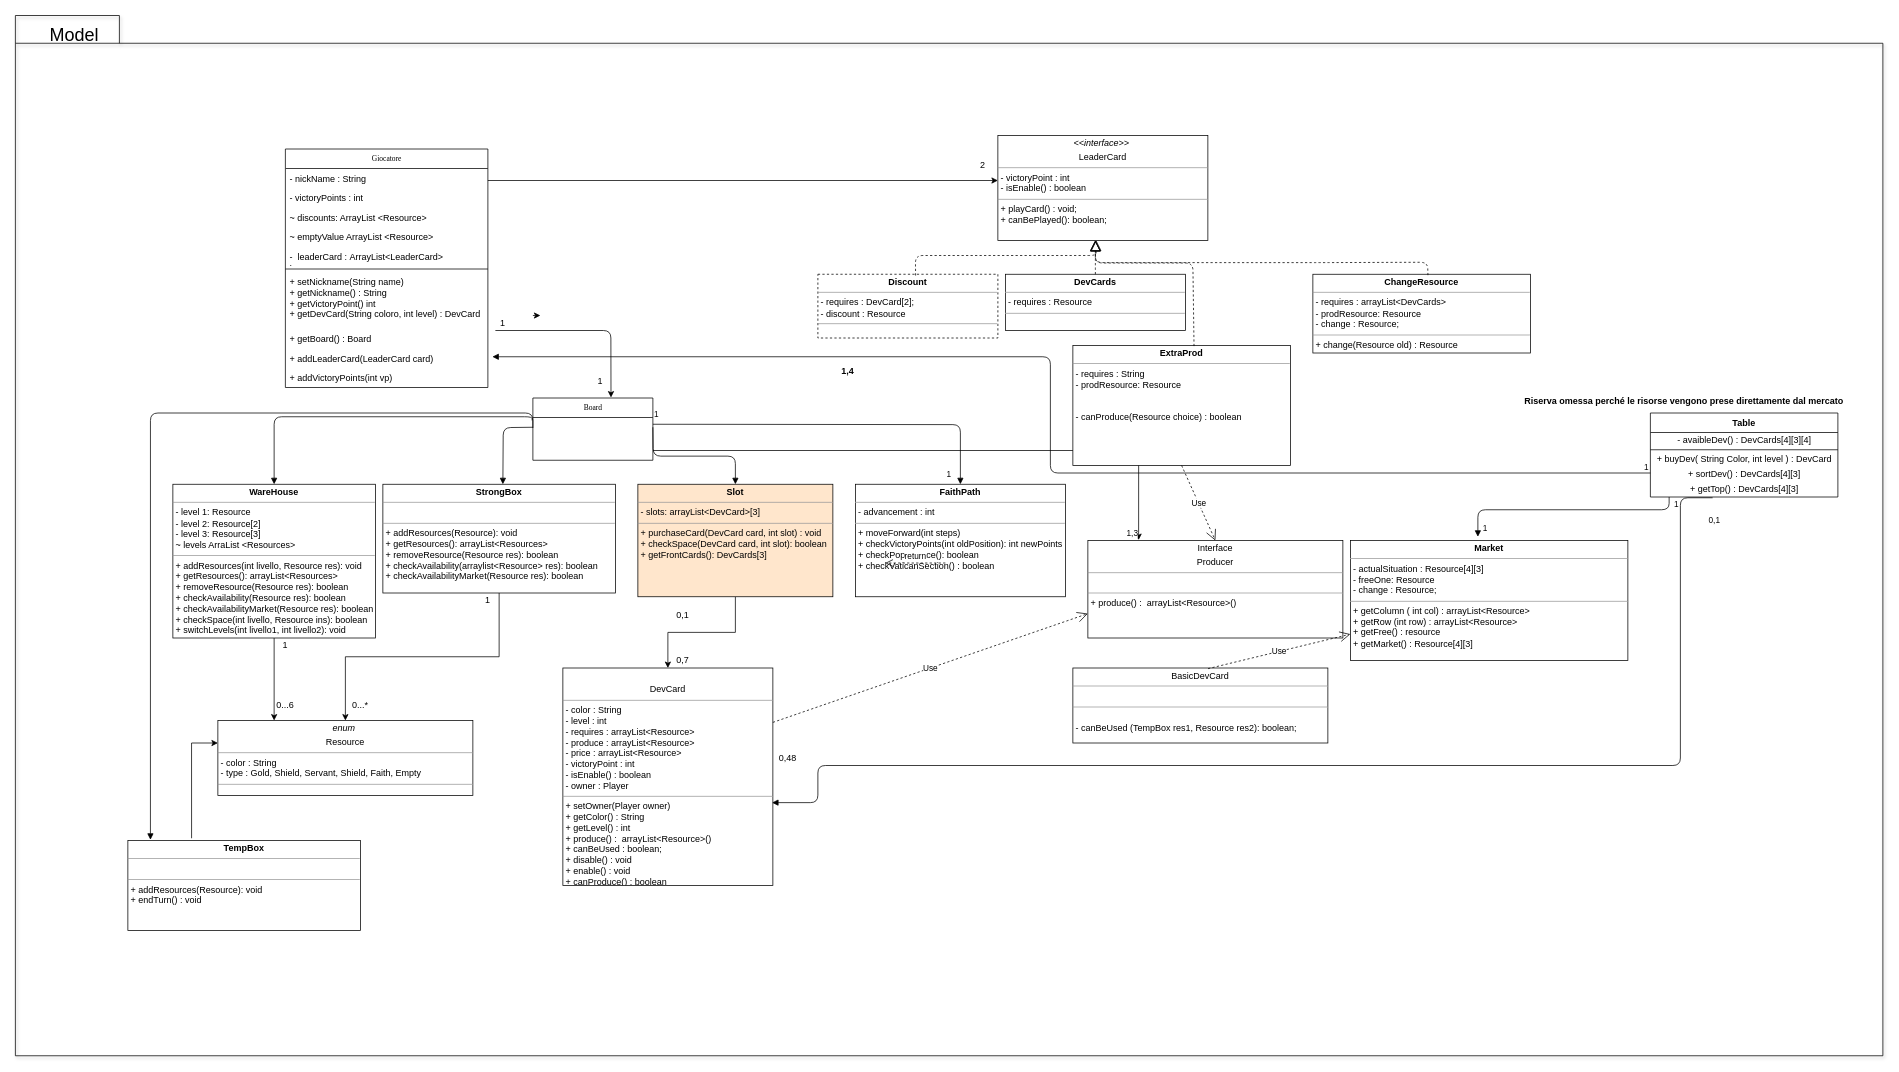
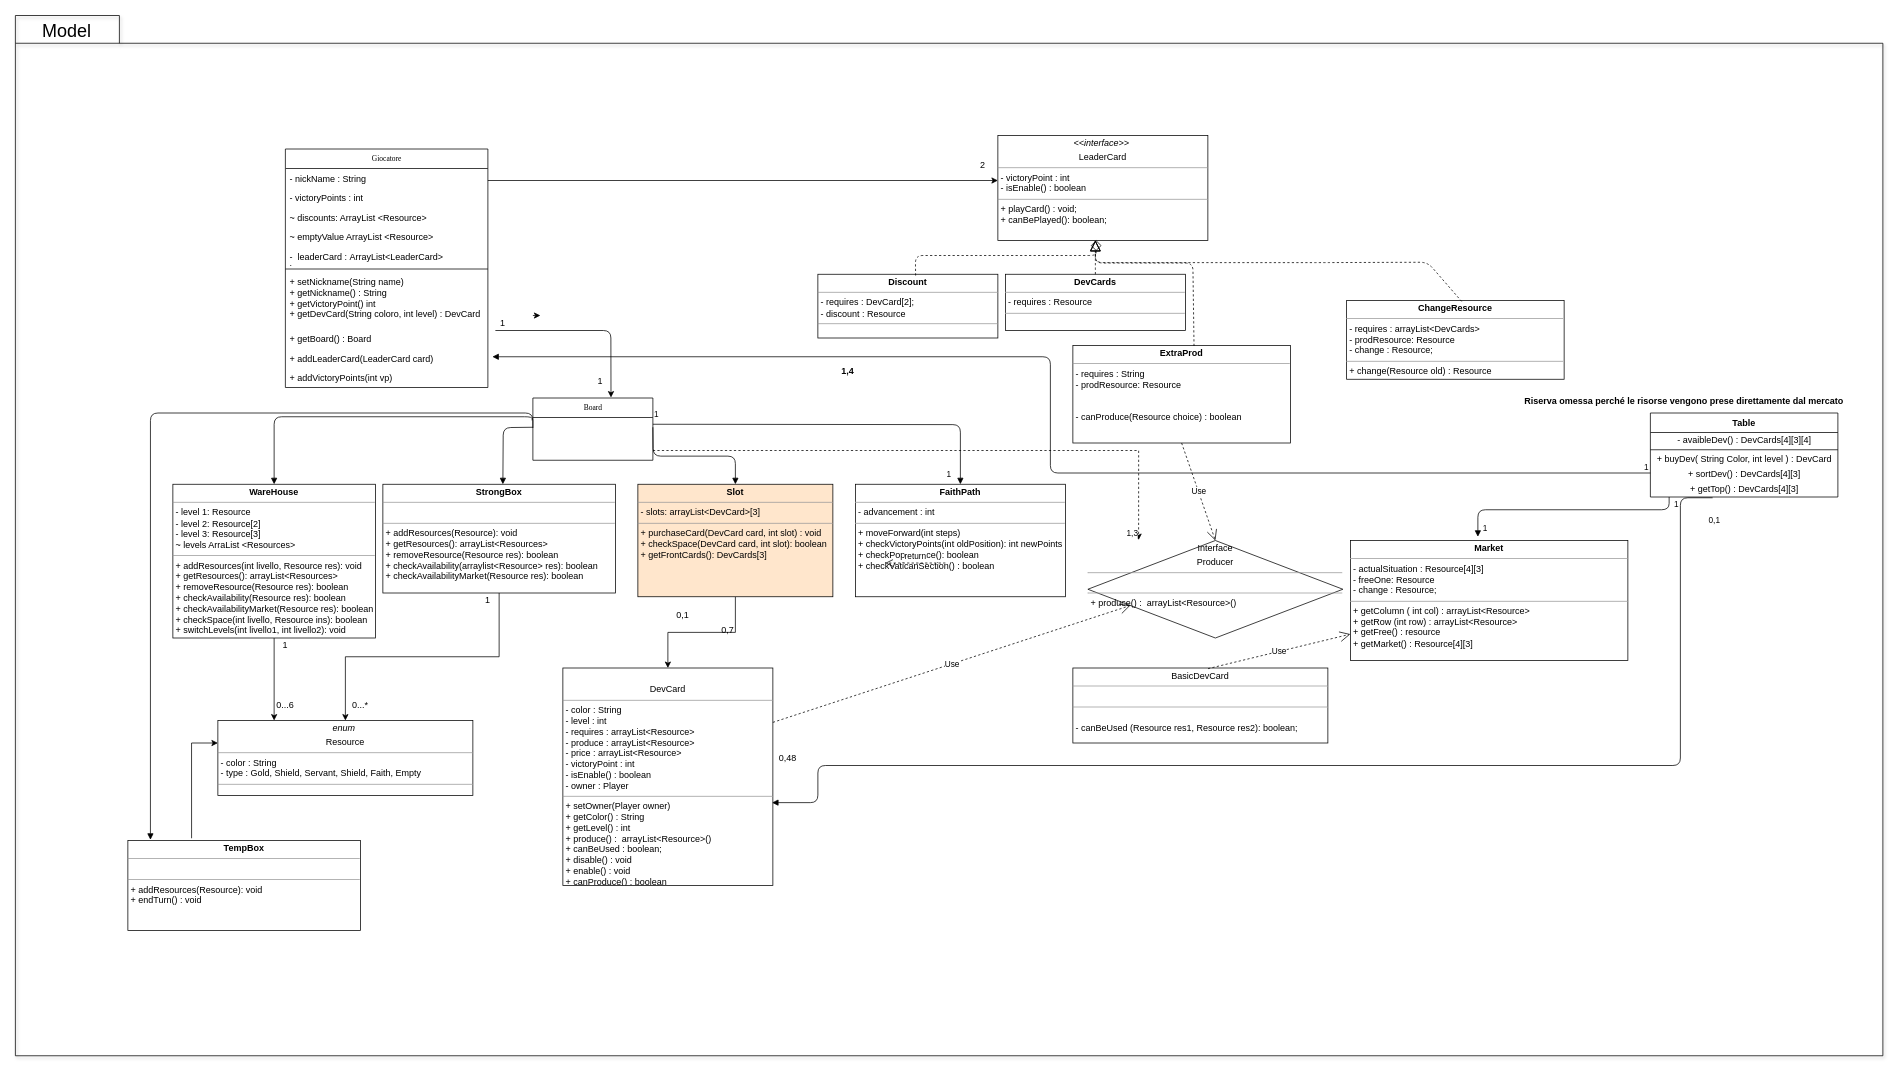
node "Model": moved (83, 33) -> (75, 29)
edge "Discount - requires : DevCard[2]; - discount : Resource" -> "<<interface>> LeaderCard - victoryPoint : int - isEnable() : boolean + playCard() : void; + canBePlayed(): boolean;": arrowhead block -> diamond
node "Discount - requires : DevCard[2]; - discount : Resource": style dashed -> solid
node "ChangeResource - requires : arrayList<DevCards> - prodResource: Resource - change : Resource; + change(Resource old) : Resource": moved (1422, 314) -> (1455, 340)
node "ExtraProd - requires : String - prodResource: Resource - canProduce(Resource choice) : boolean": size 218x120 -> 218x98
edge "Board" -> "Interface Producer + produce() : arrayList<Resource>()": style solid -> dashed
node "Interface Producer + produce() : arrayList<Resource>()": shape rectangle -> diamond
node "0,7": moved (683, 660) -> (728, 630)
node "BasicDevCard - canBeUsed (TempBox res1, Resource res2): boolean;": label "BasicDevCard - canBeUsed (TempBox res1, Resource res2): boolean;" -> "BasicDevCard - canBeUsed (Resource res1, Resource res2): boolean;"
